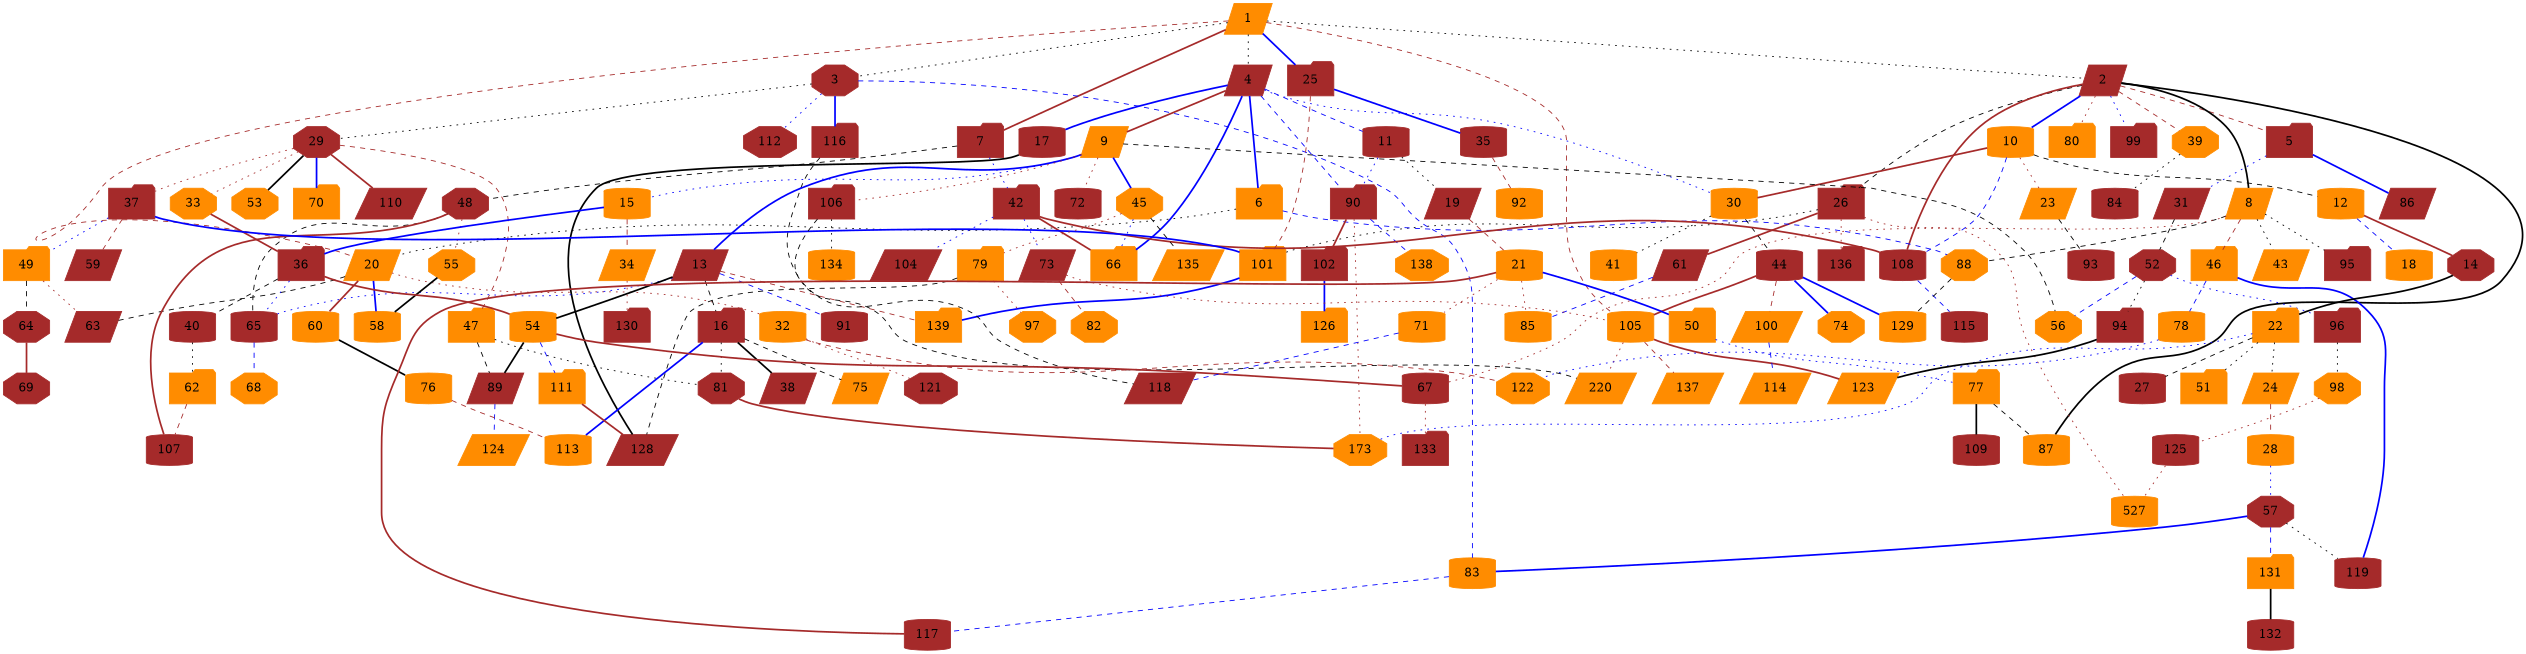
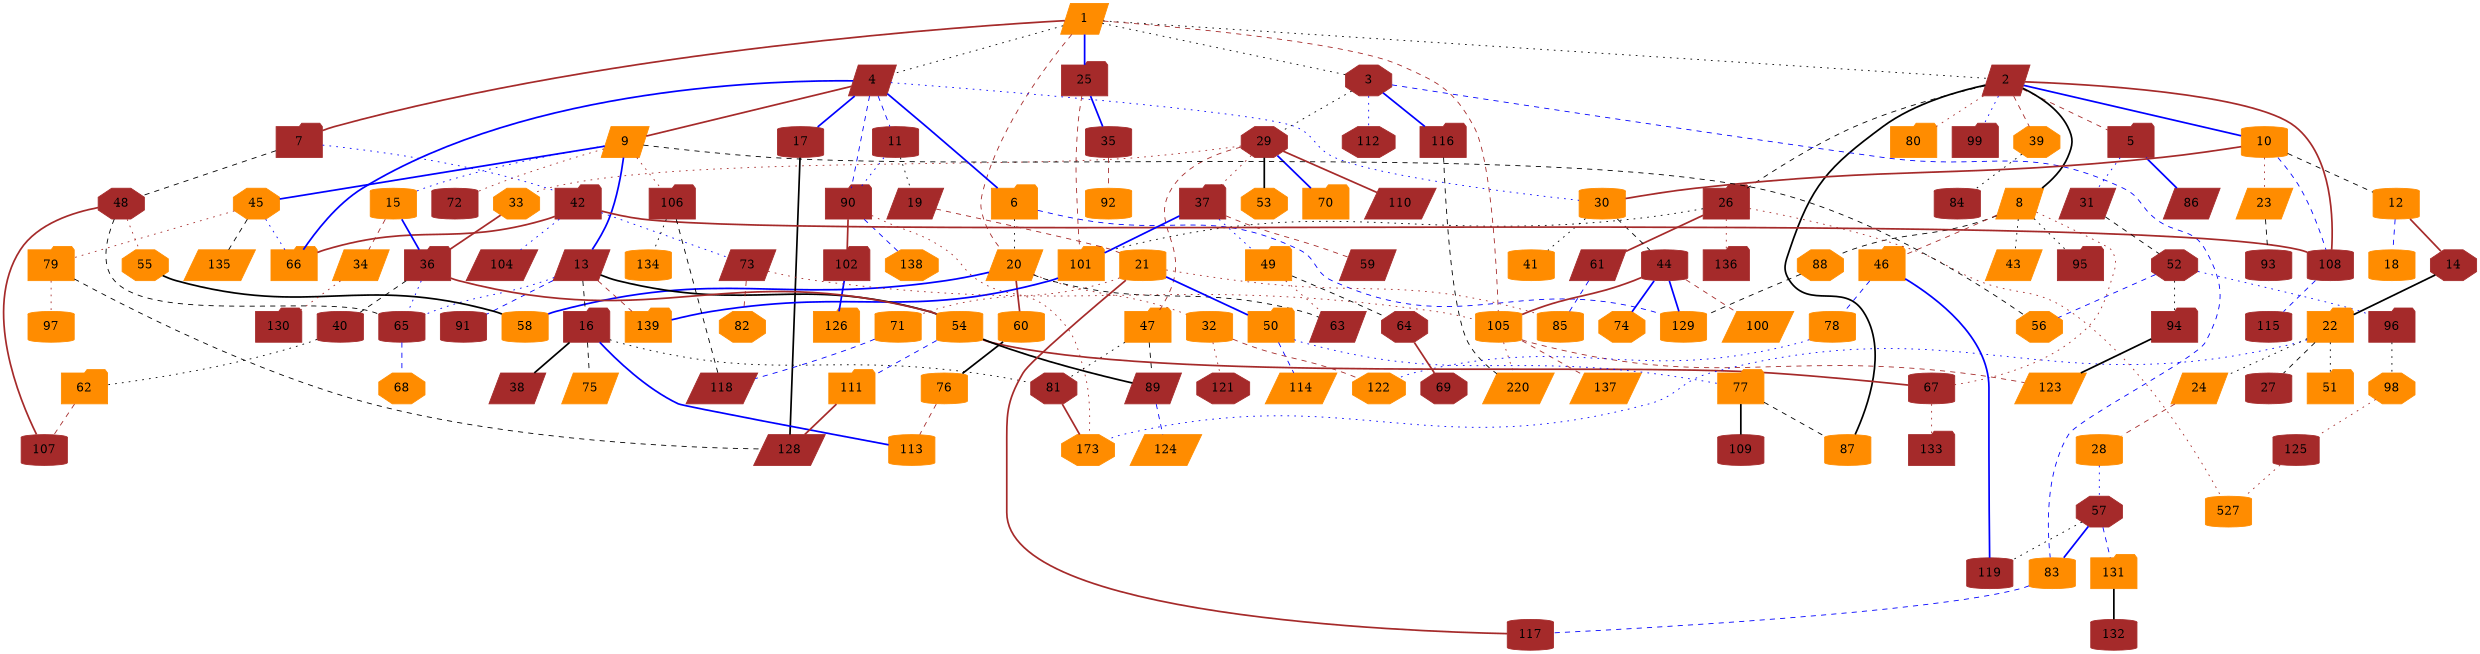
edge "6" -- "88": now "6" -- "129"
node "97": shape octagon -> cylinder
edge "100" -- "114": now "50" -- "114"
edge "105" -- "123": style bold -> dashed
